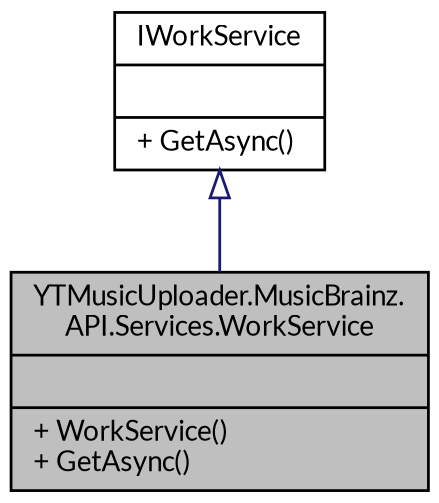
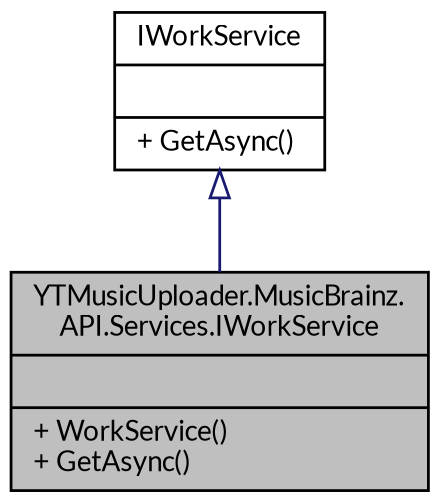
node "YTMusicUploader.MusicBrainz.": text "API.Services.WorkService" -> "API.Services.IWorkService"
